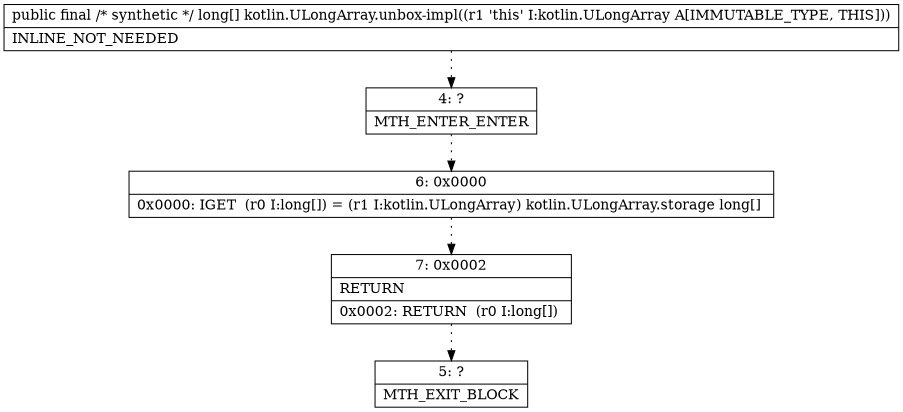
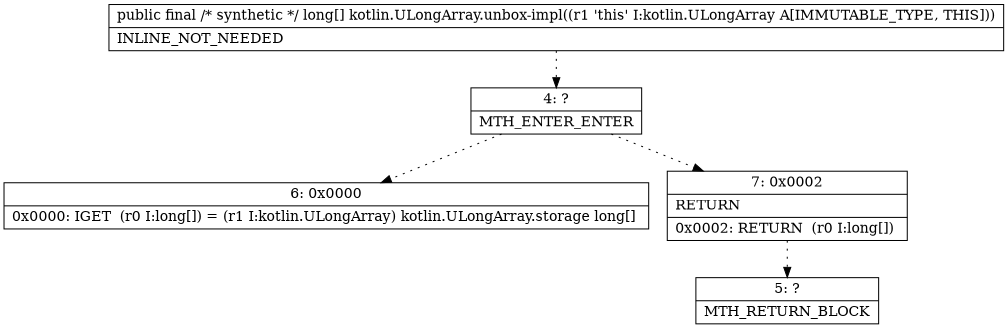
edge "6: 0x0000" -> "7: 0x0002": now "4: ?" -> "7: 0x0002"
node "5: ?": text "MTH_EXIT_BLOCK" -> "MTH_RETURN_BLOCK"
